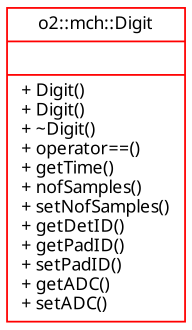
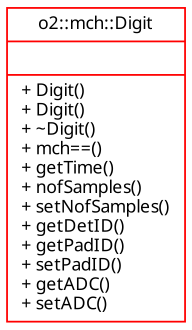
node "o2::mch::Digit": text "+ operator==()" -> "+ mch==()"
